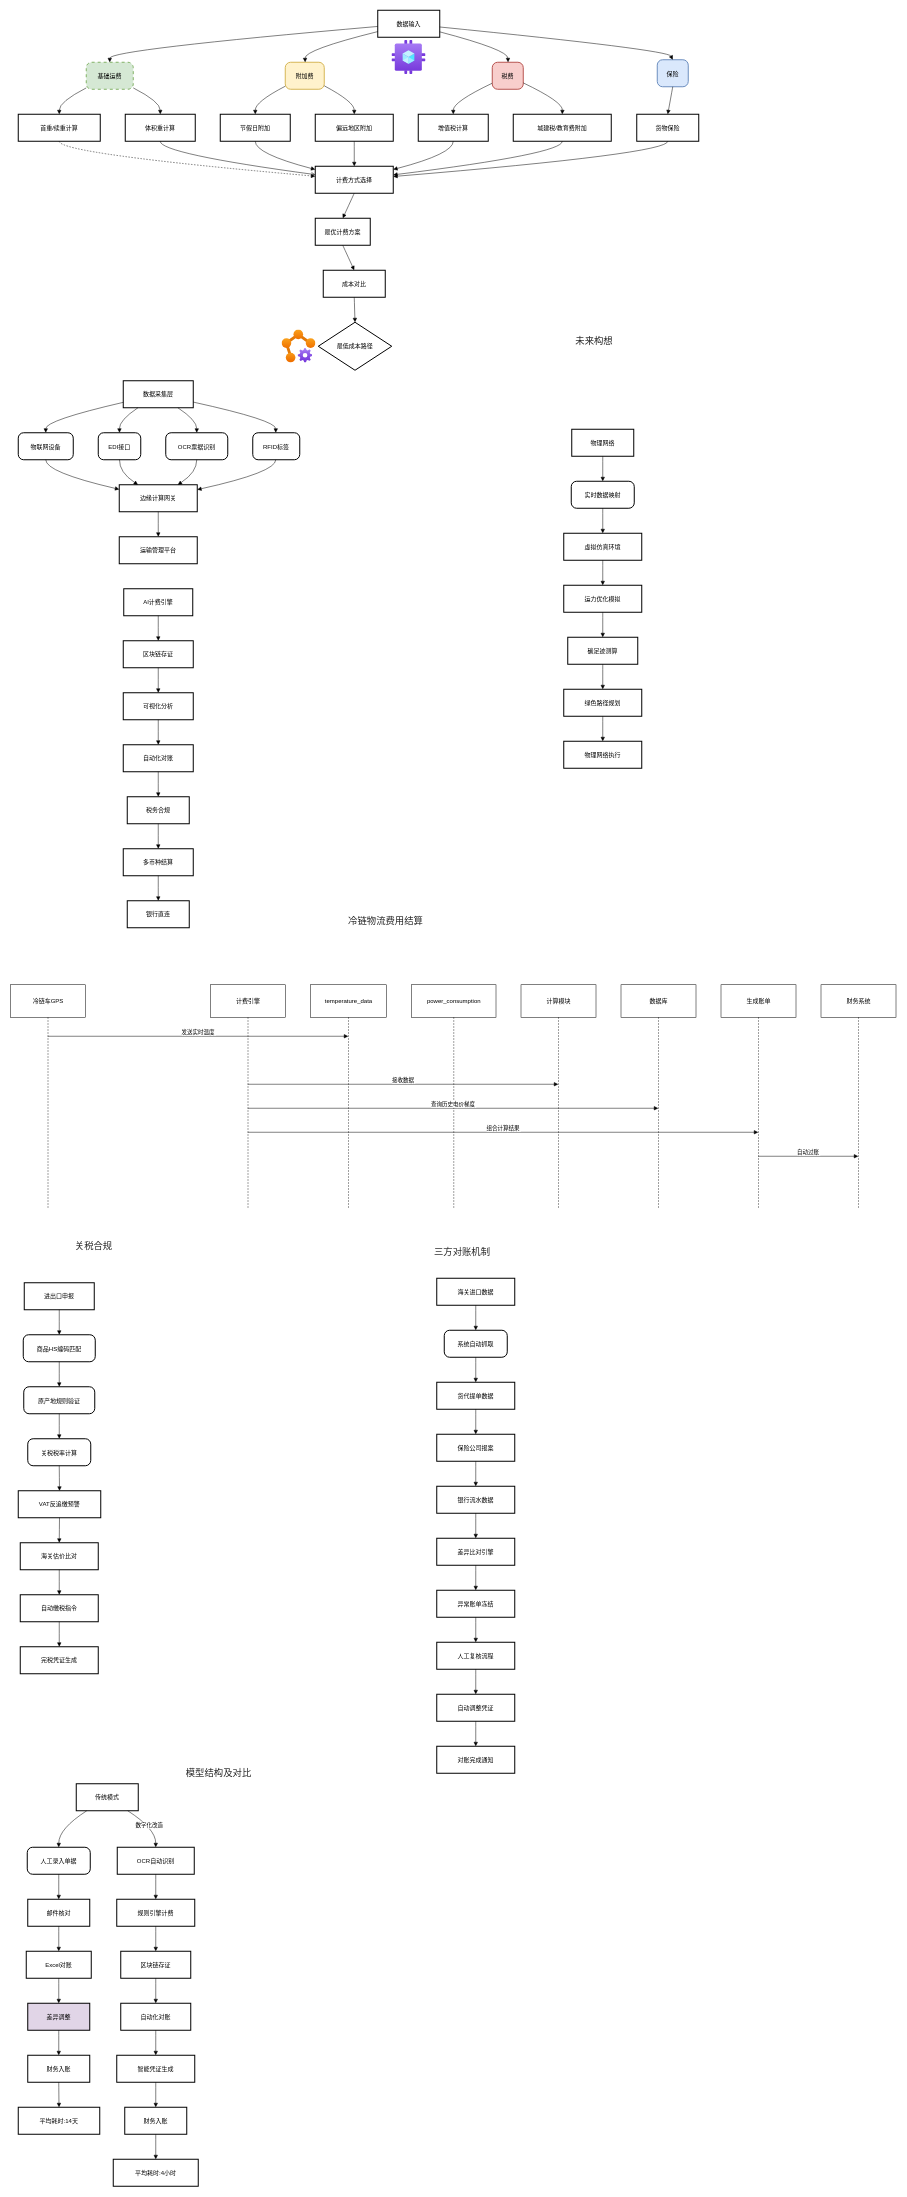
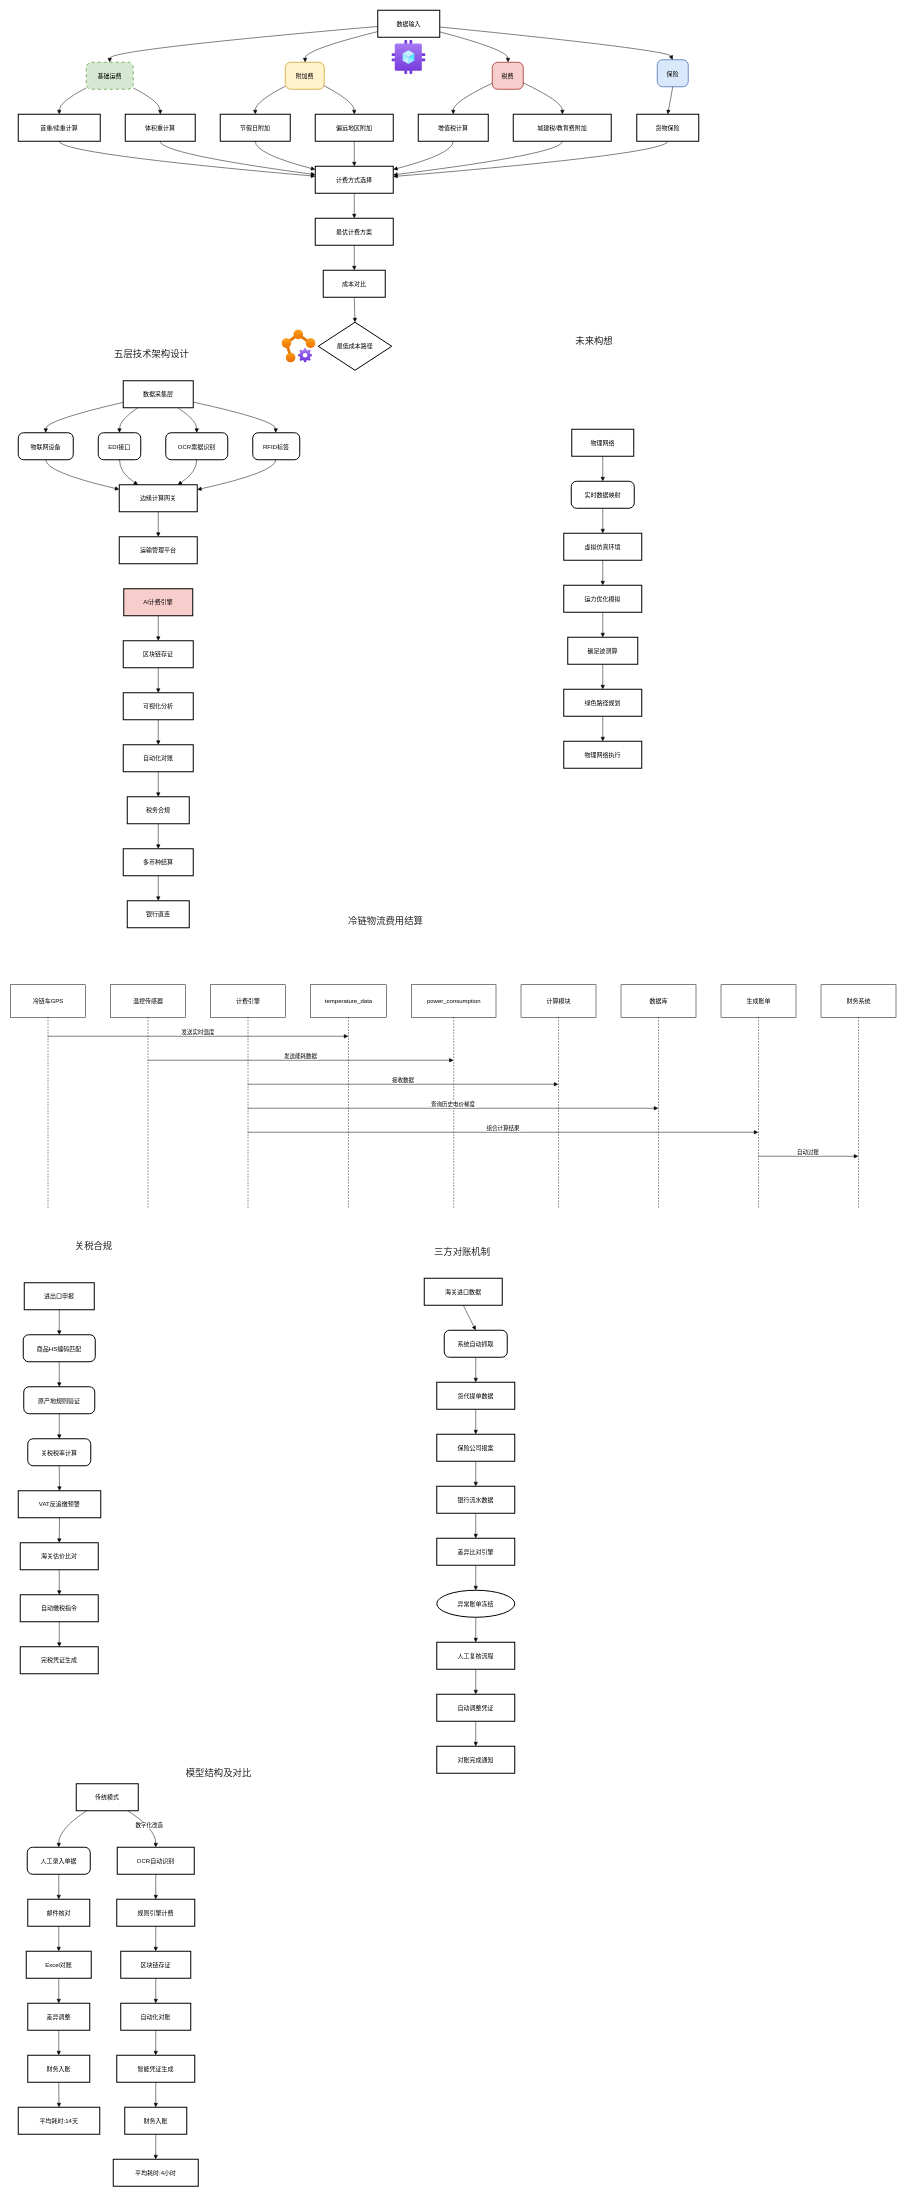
edge "首重/续重计算" -> "计费方式选择": style dashed -> solid
edge "体积重计算" -> "计费方式选择": arrowhead open -> block
node "最优计费方案": size 55x27 -> 78x27
node "五层技术架构设计": added
node "AI计费引擎": fillcolor #ffffff -> #f8cecc
edge "温控传感器" -> "power_consumption": added, label "发送能耗数据"
node "温控传感器": added
node "海关进口数据": moved (476, 1292) -> (463, 1292)
node "异常账单冻结": shape rectangle -> ellipse
node "差异调整": fillcolor #e1d5e7 -> #ffffff
